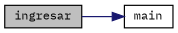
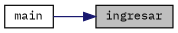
edge "ingresar" -> "main": reversed
